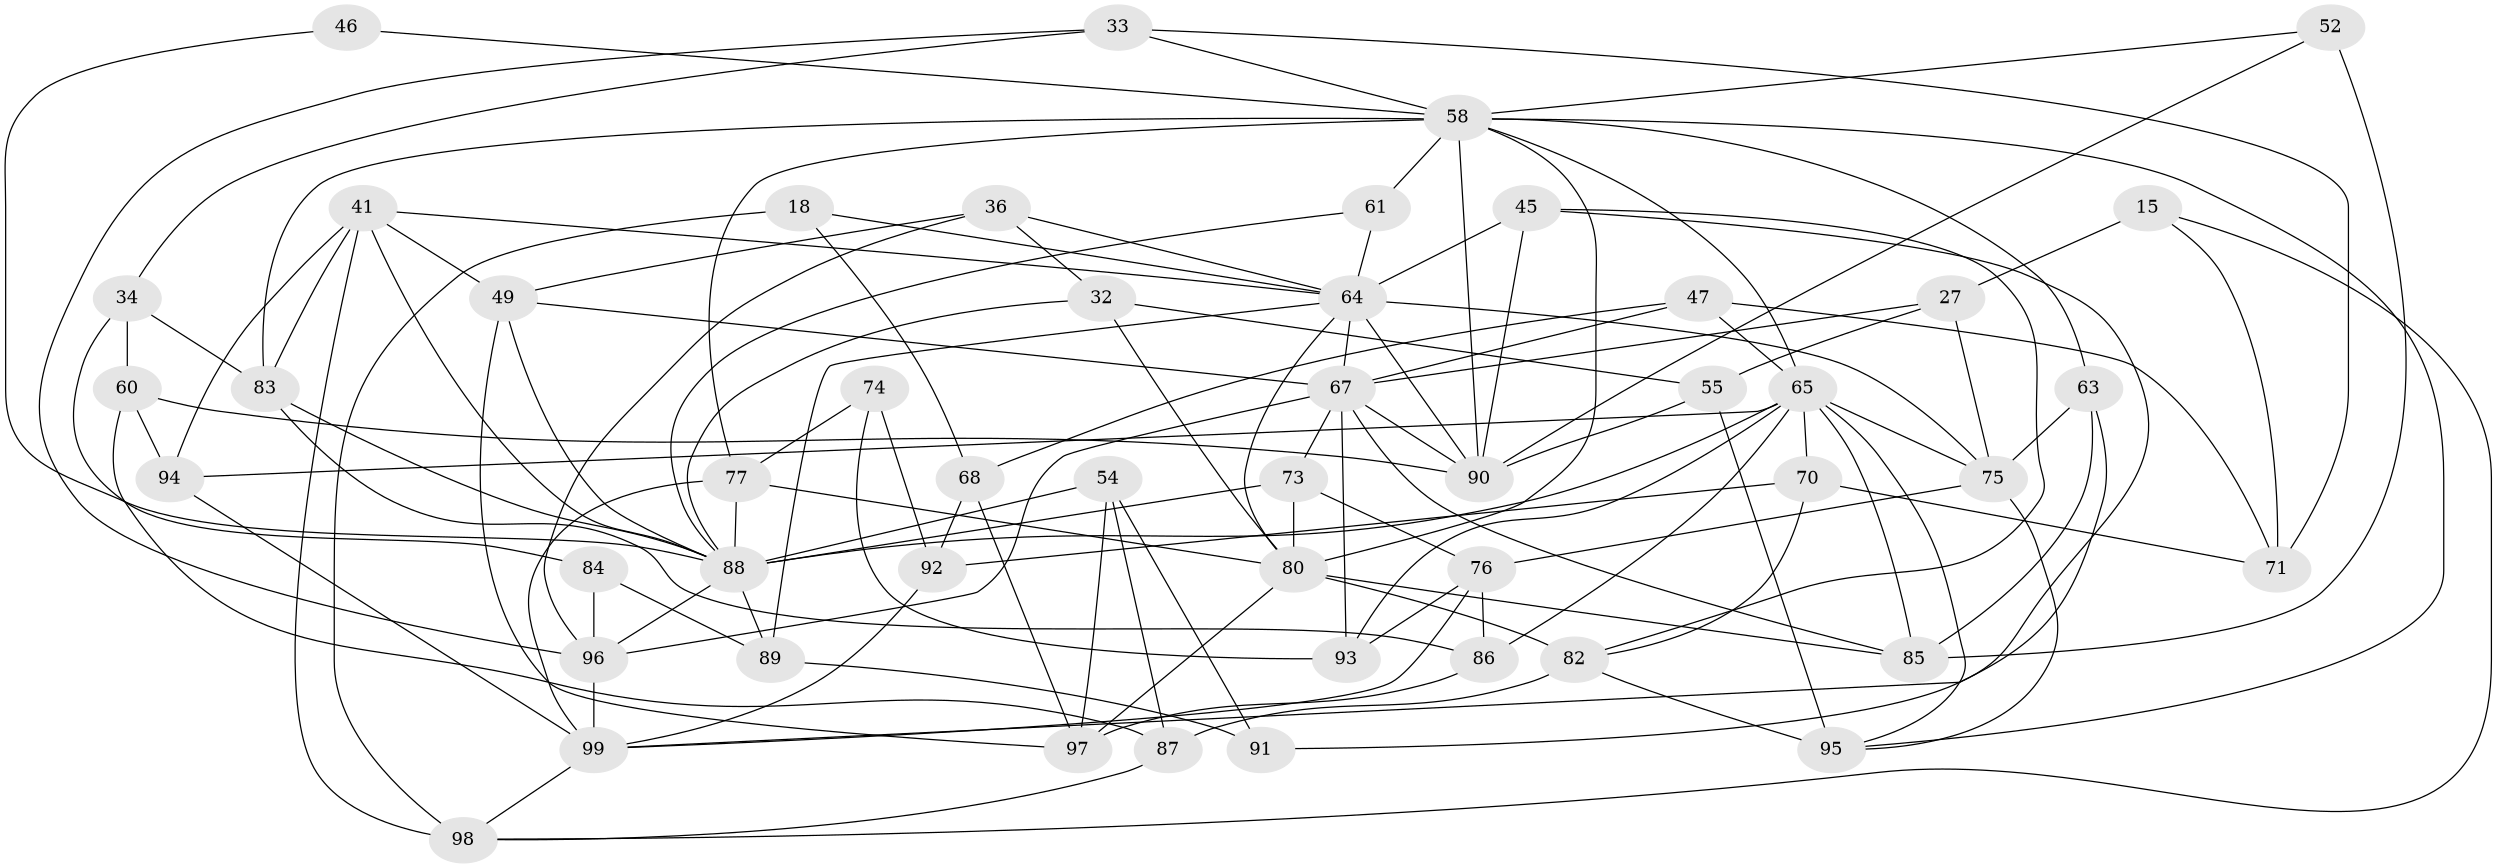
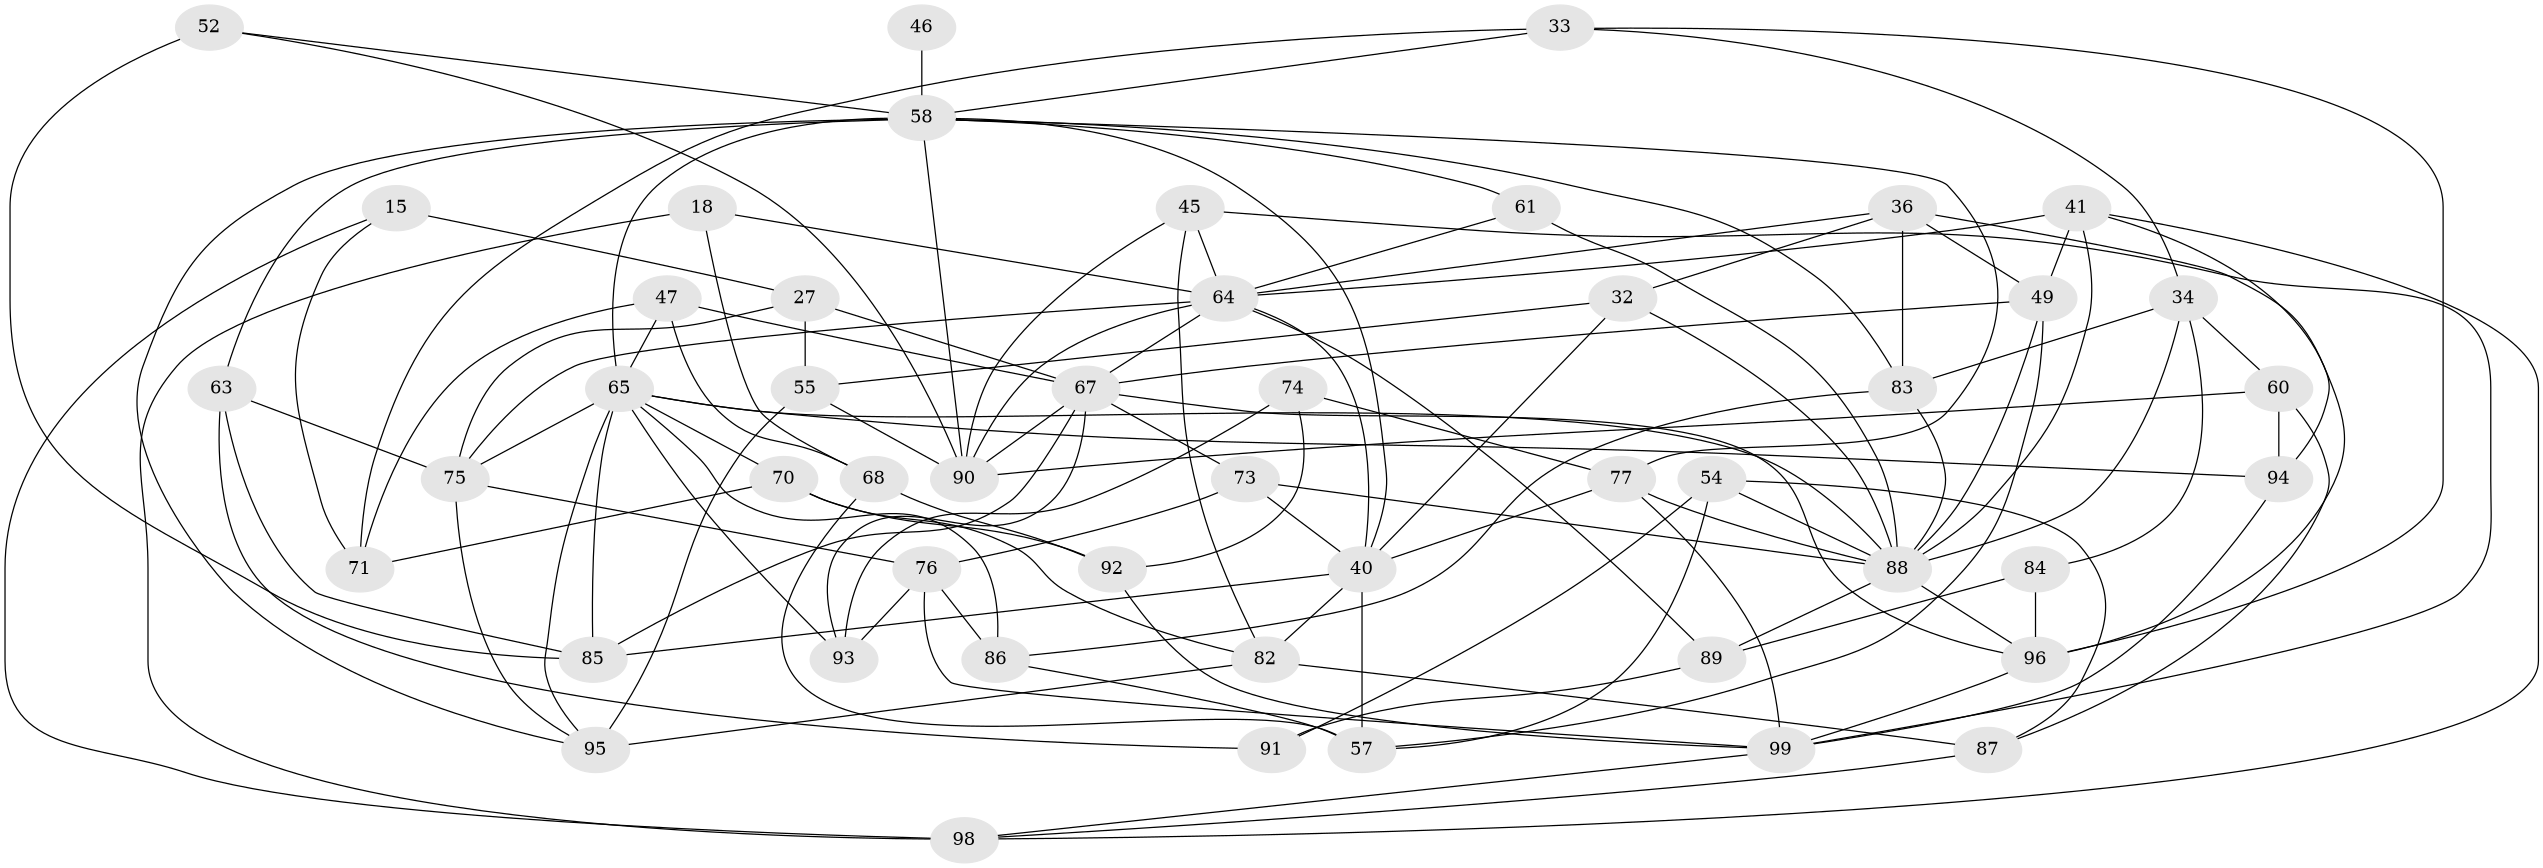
edge "41" -- "83": now "36" -- "83"
edge "46" -- "88": now "34" -- "88"
node "80": label "80" -> "40"
node "97": label "97" -> "57"
